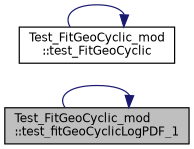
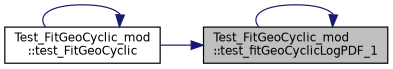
edge "Test_FitGeoCyclic_mod ::test_FitGeoCyclic" -> "Test_FitGeoCyclic_mod ::test_fitGeoCyclicLogPDF_1": added
